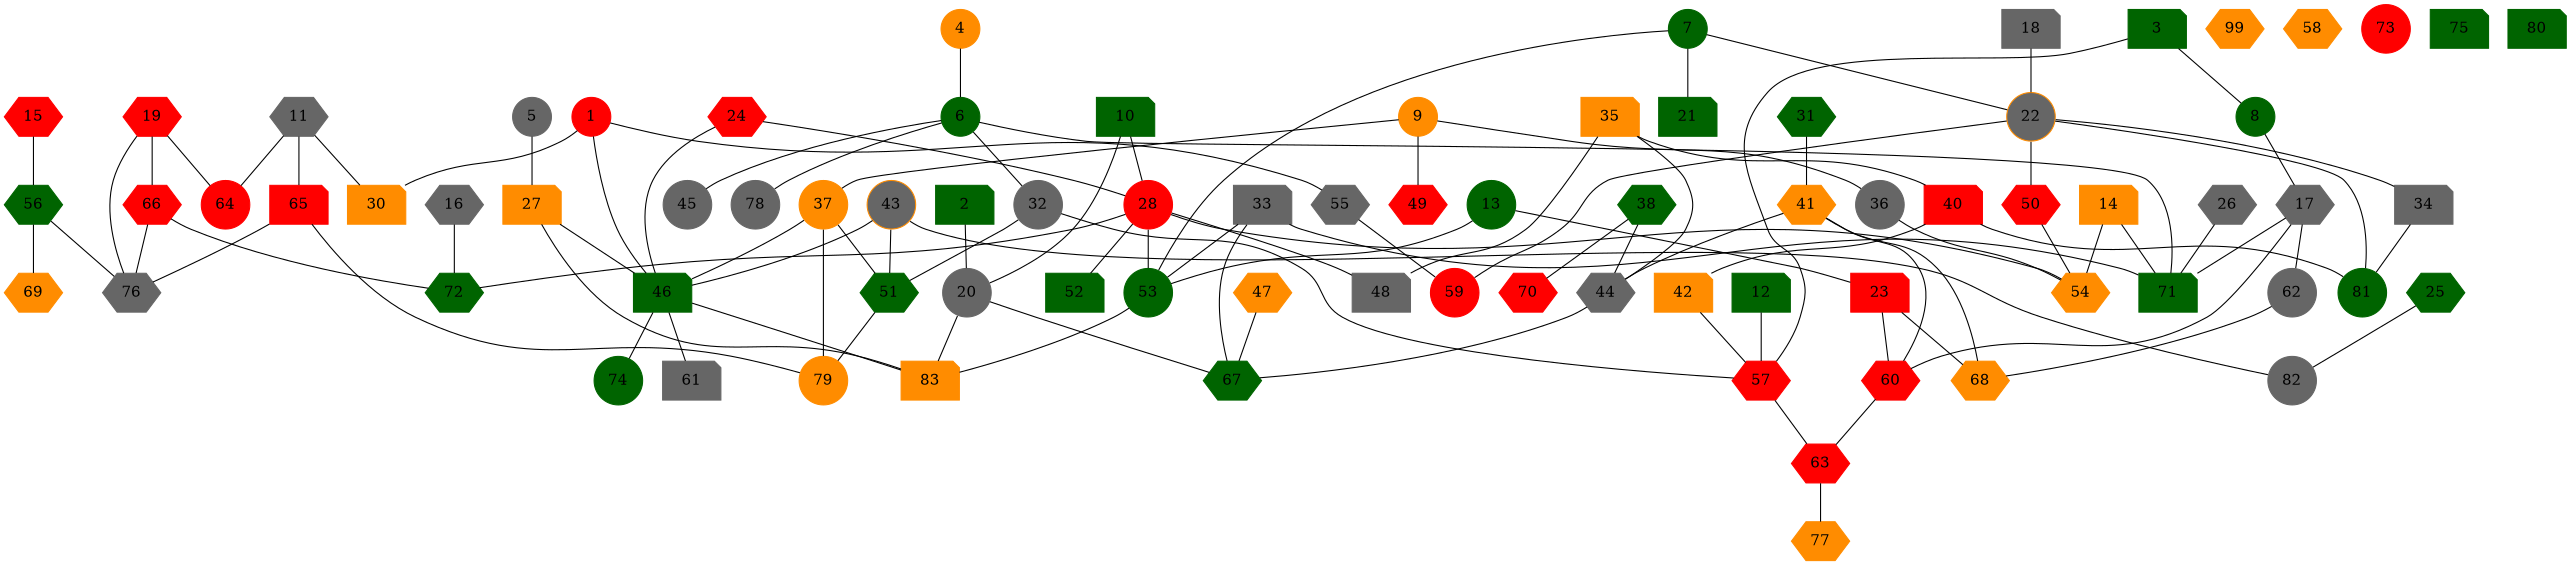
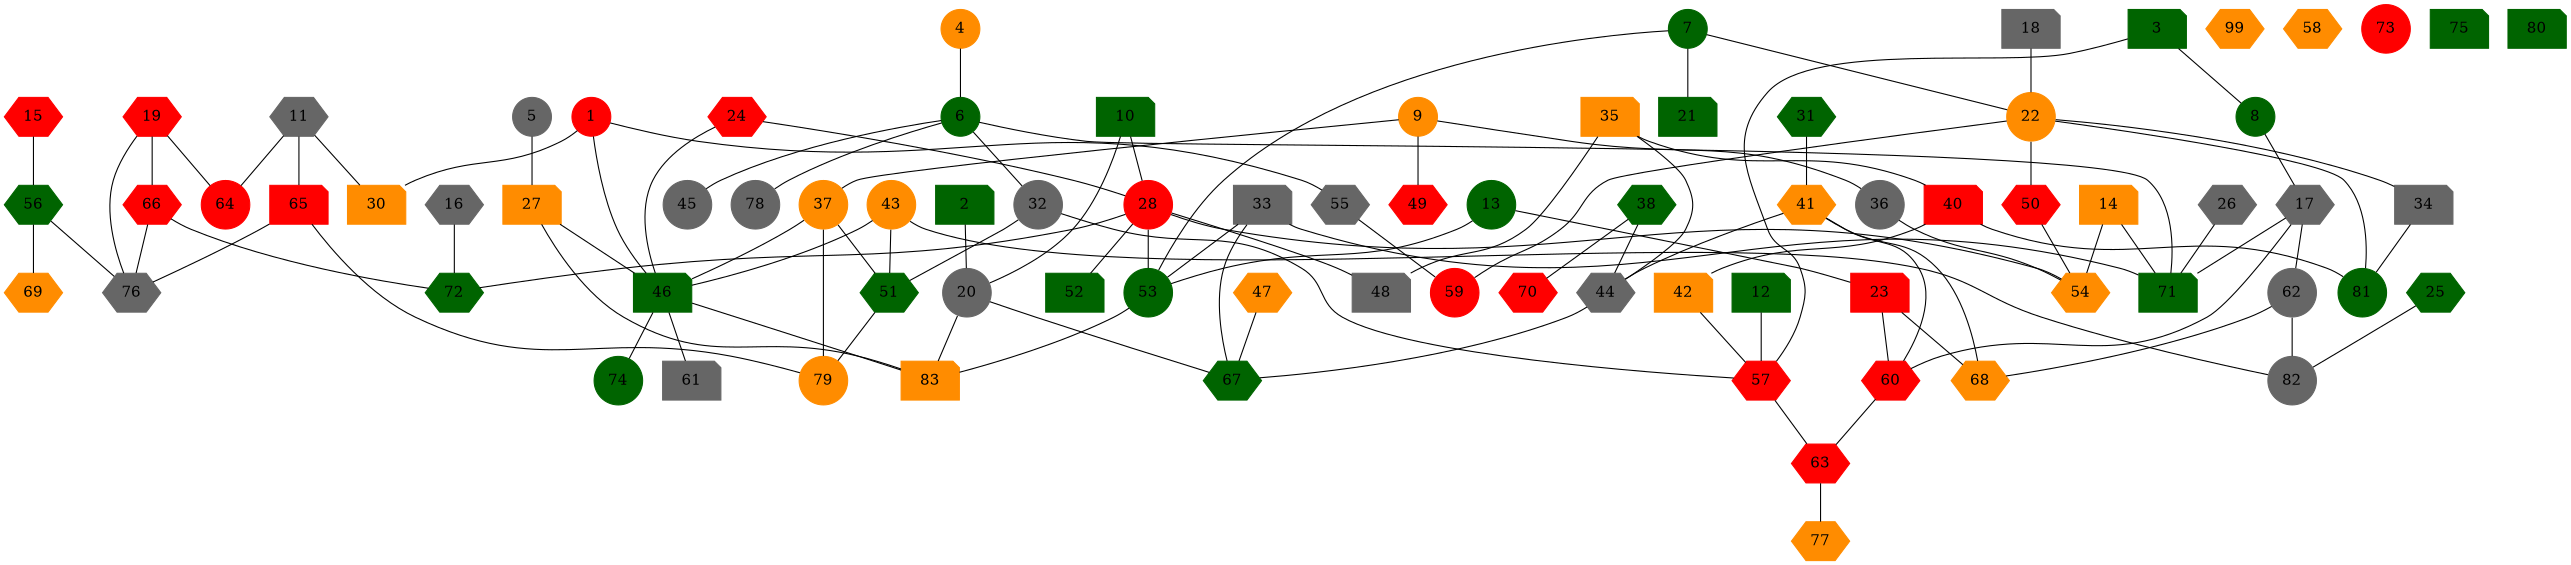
node "22": fillcolor gray40 -> darkorange
node "43": fillcolor gray40 -> darkorange
edge "62" -- "82": added
